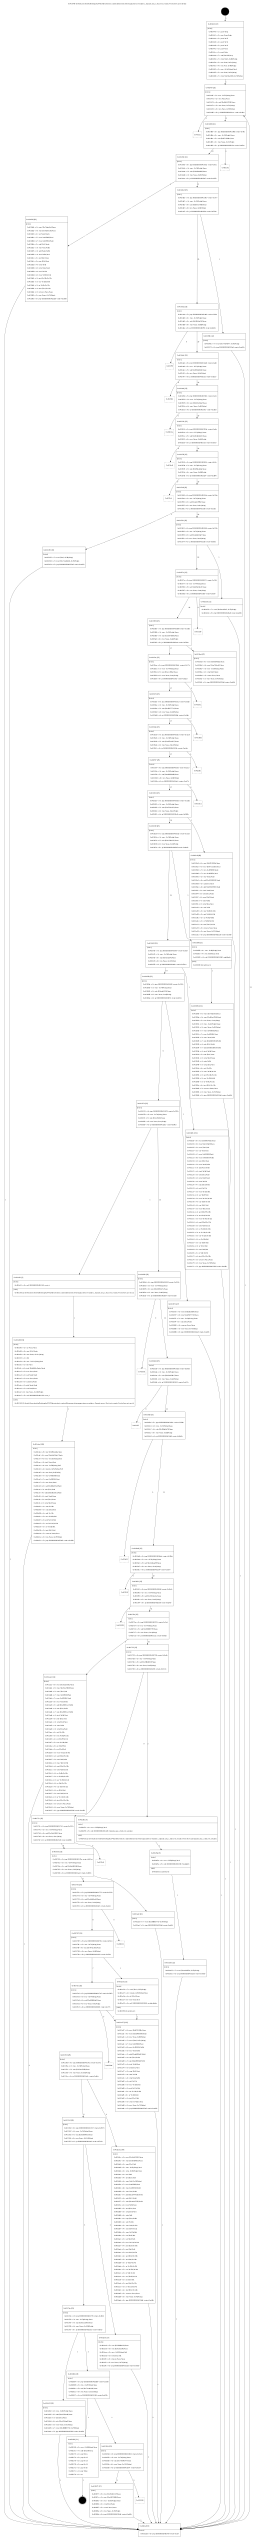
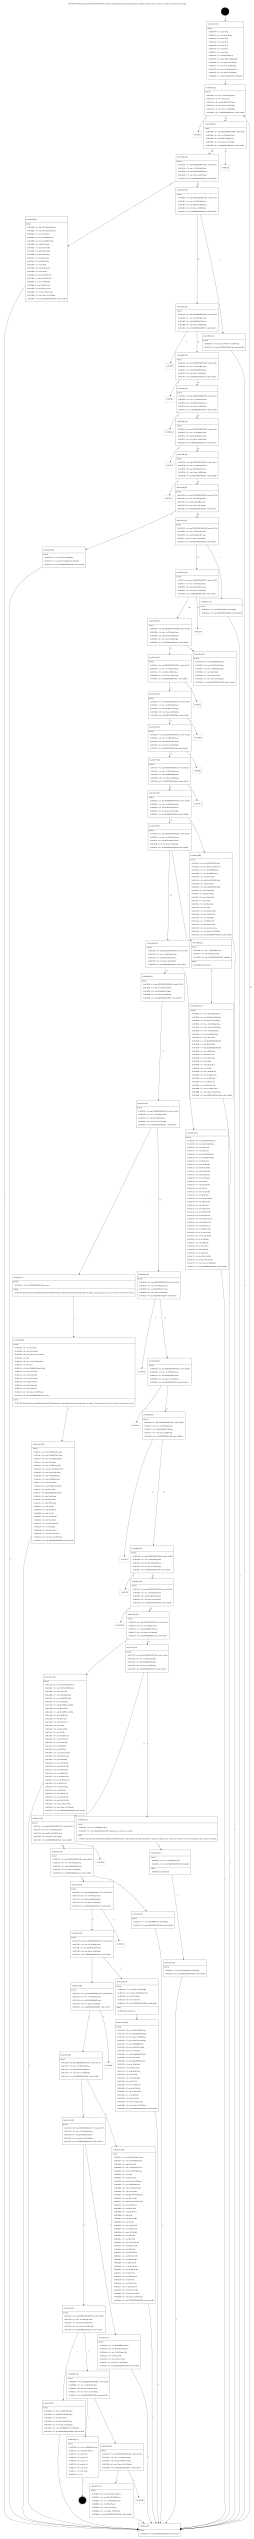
node "0x401872 [27]": removed
edge "0x4017a0 [25]" -> "0x401a37 [105]": now "0x4017a0 [25]" -> "0x4017b9 [25]"
